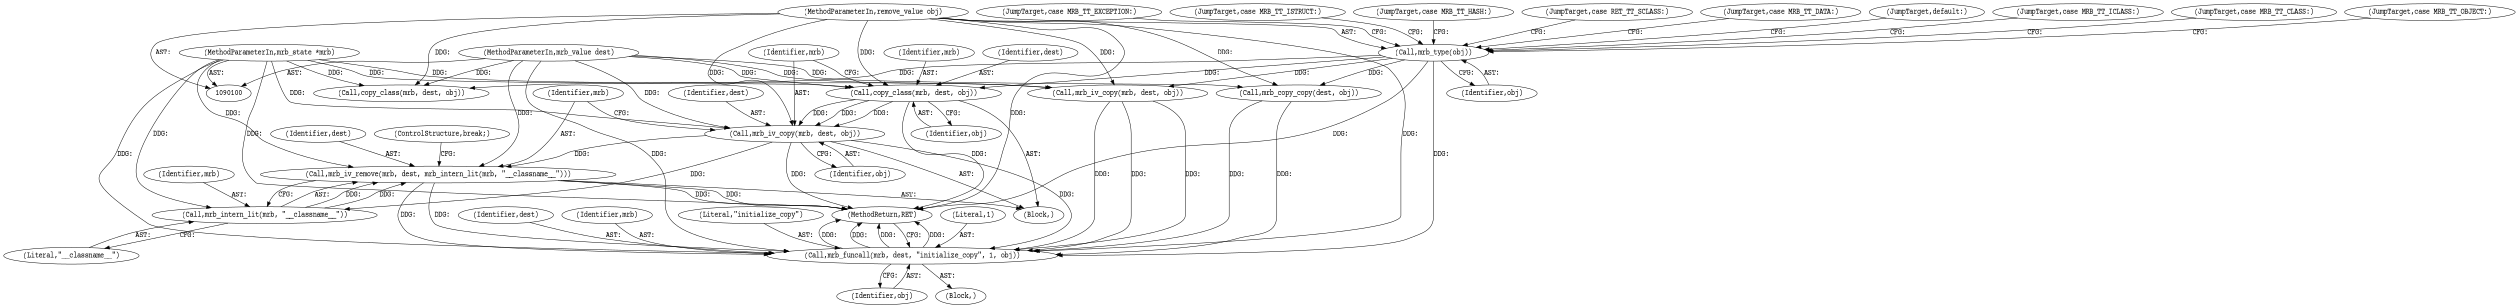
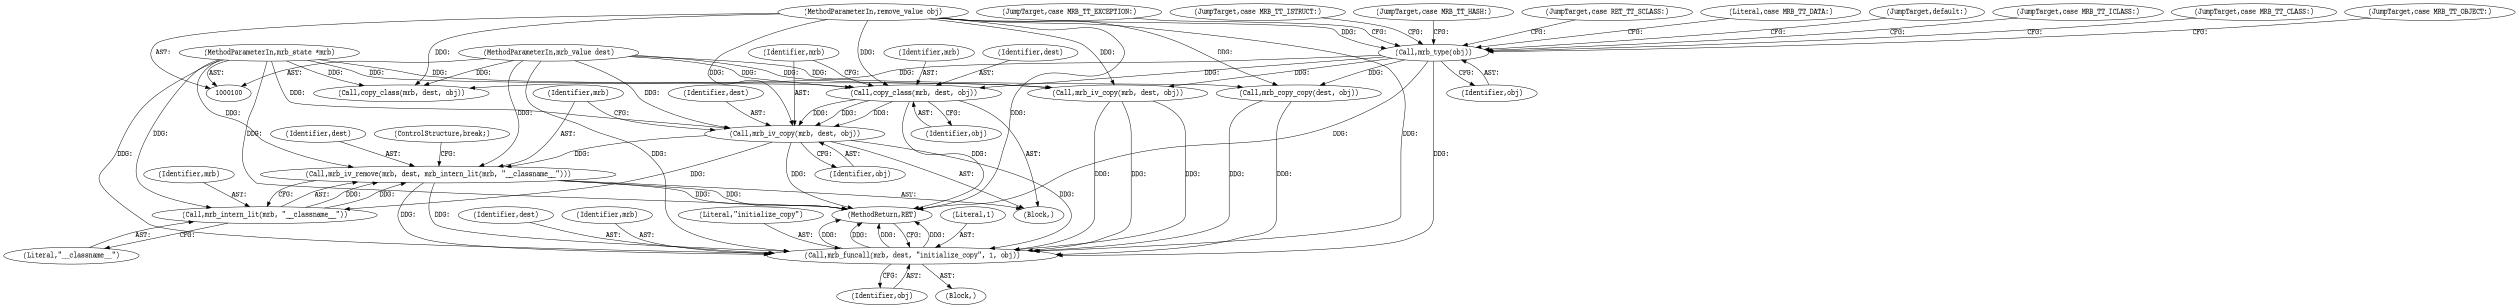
node "(JumpTarget,case MRB_TT_DATA:)": label "(JumpTarget,case MRB_TT_DATA:)" -> "(Literal,case MRB_TT_DATA:)"
edge "(MethodParameterIn,remove_value obj)" -> "(Call,mrb_type(obj))": label "AST: " -> "DDG: "
node "1090100": label "1090100" -> "1000100"
